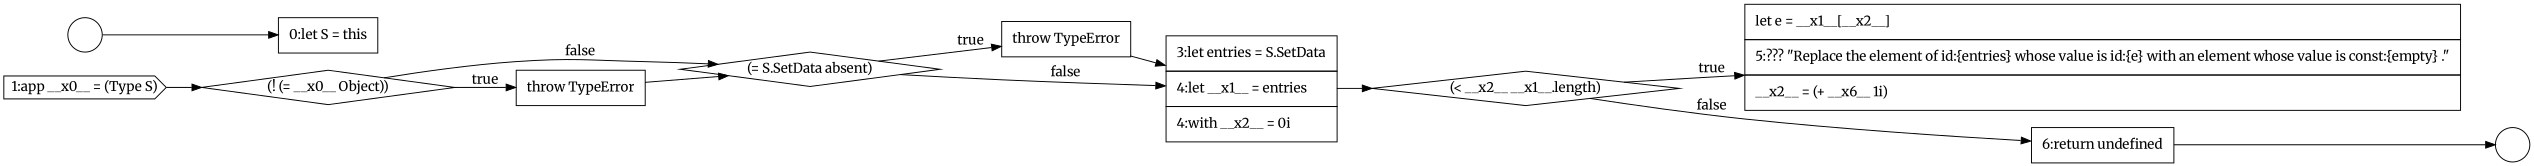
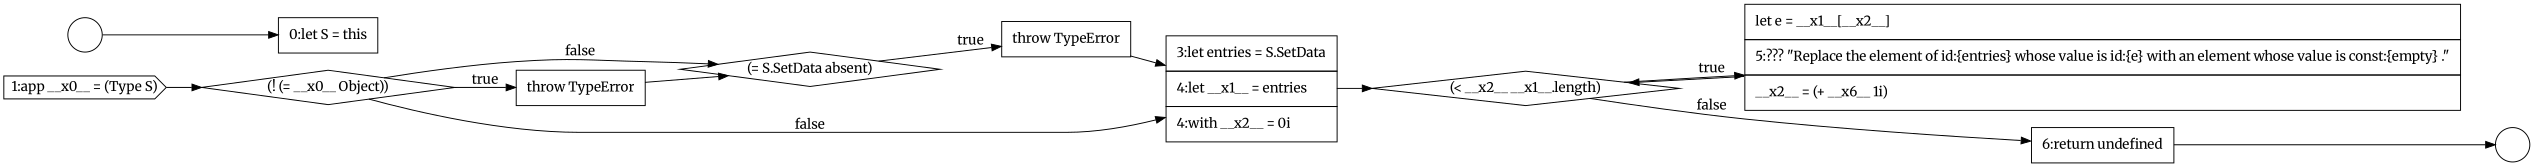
edge "let e = __x1__[__x2__]" -> "(< __x2__ __x1__.length)": added
edge "(= S.SetData absent)" -> "3:let entries = S.SetData": now "(! (= __x0__ Object))" -> "3:let entries = S.SetData"
